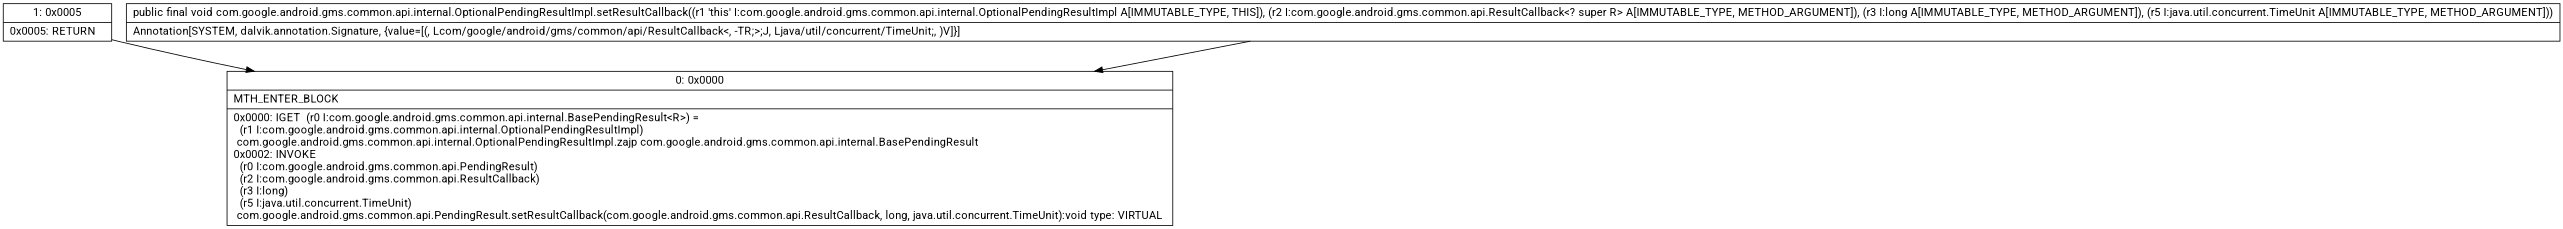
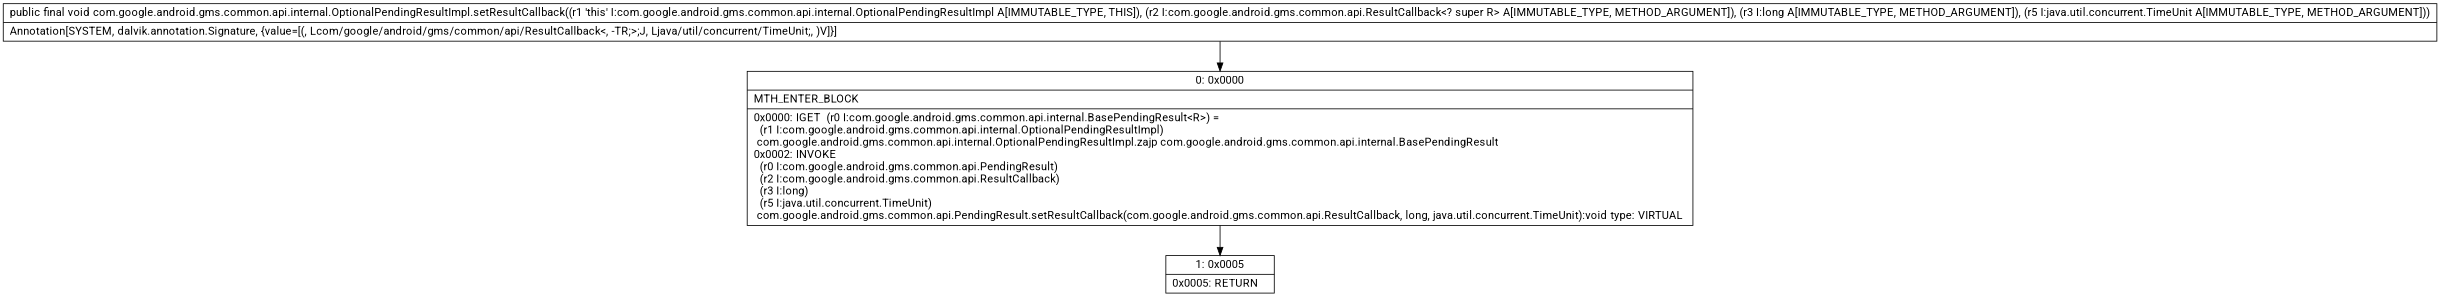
edge "1: 0x0005" -> "0: 0x0000": reversed
